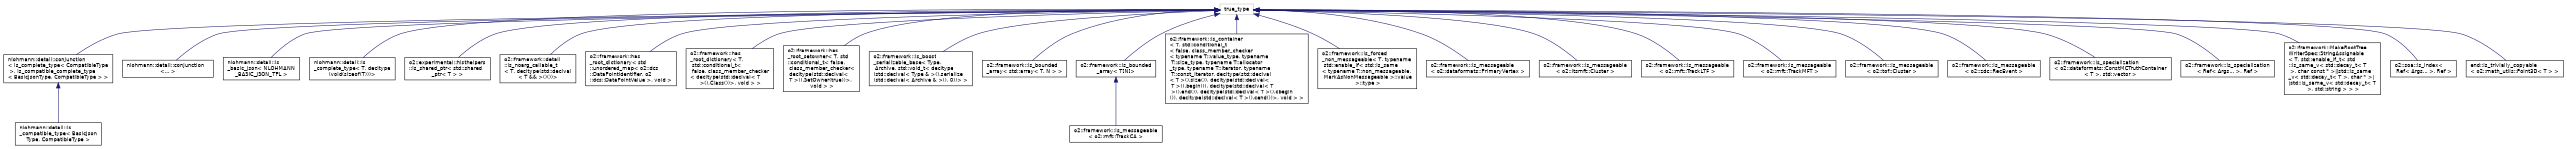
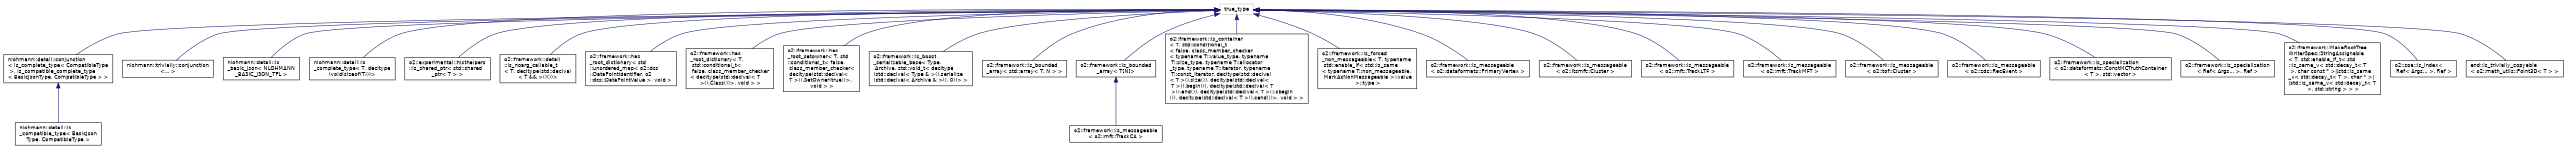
node "nlohmann::detail::conjunction <... >": label "nlohmann::detail::conjunction <... >" -> "nlohmann::trivially::conjunction <... >"
